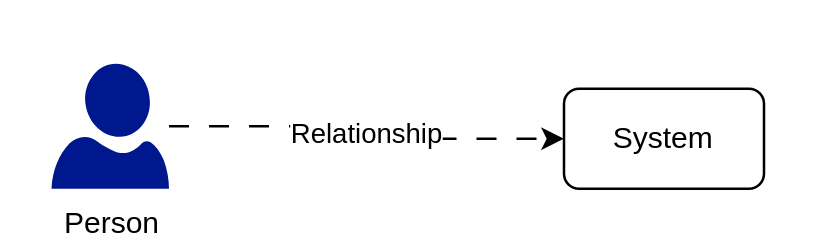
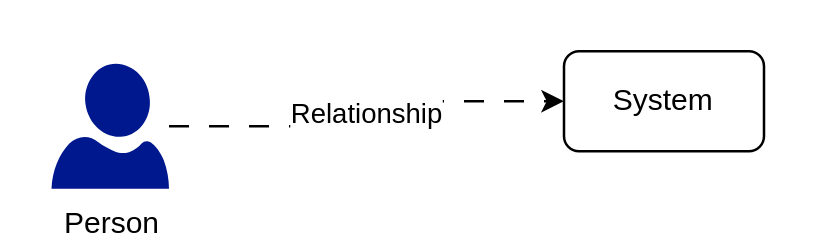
node "System": moved (664, 139) -> (664, 101)
